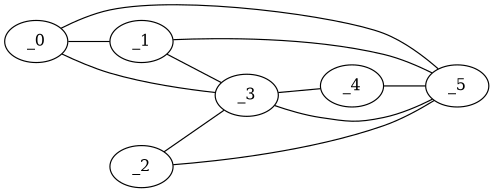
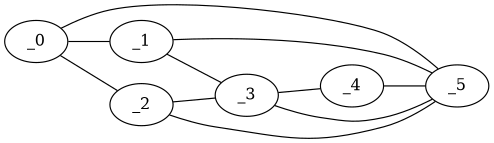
edge "_0" -- "_3": now "_0" -- "_2"
